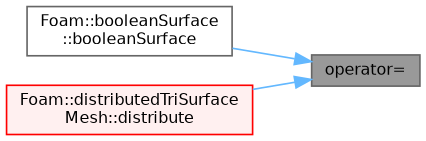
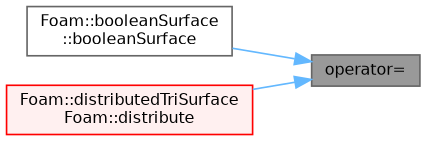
node "Foam::distributedTriSurface Mesh::distribute": label "Foam::distributedTriSurface Mesh::distribute" -> "Foam::distributedTriSurface Foam::distribute"
